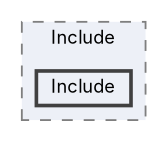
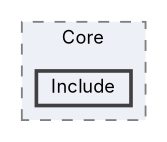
cluster "Include": label "Include" -> "Core"
